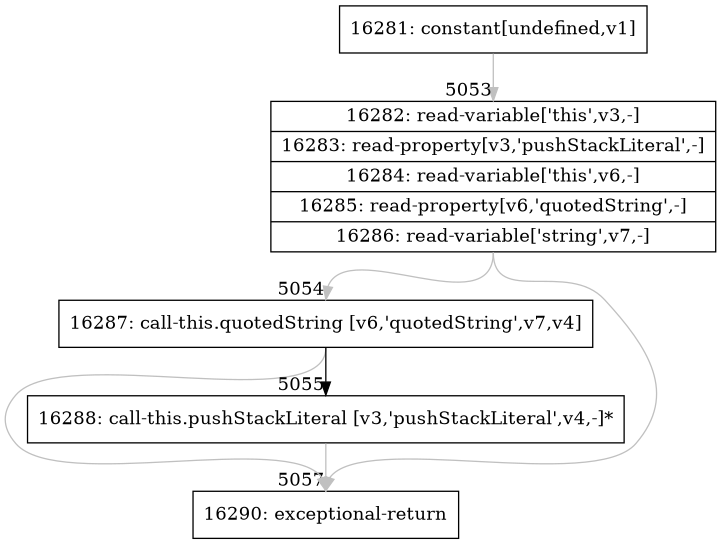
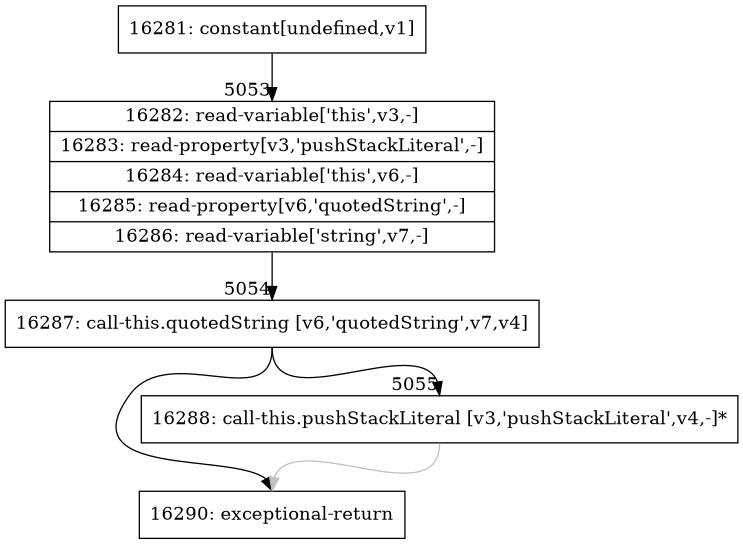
edge "16281: constant[undefined,v1]" -> "16282: read-variable['this',v3,-]": color gray -> black
edge "16282: read-variable['this',v3,-]" -> "16287: call-this.quotedString [v6,'quotedString',v7,v4]": color gray -> black
edge "16287: call-this.quotedString [v6,'quotedString',v7,v4]" -> "16290: exceptional-return": color gray -> black
edge "16282: read-variable['this',v3,-]" -> "16290: exceptional-return": removed
